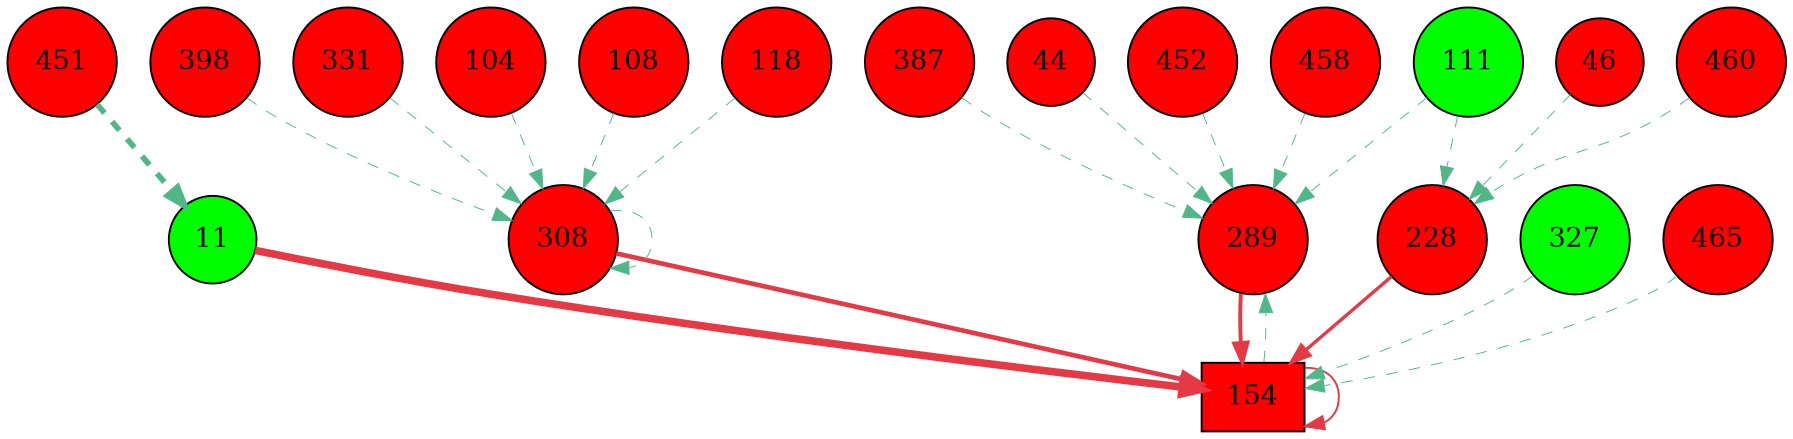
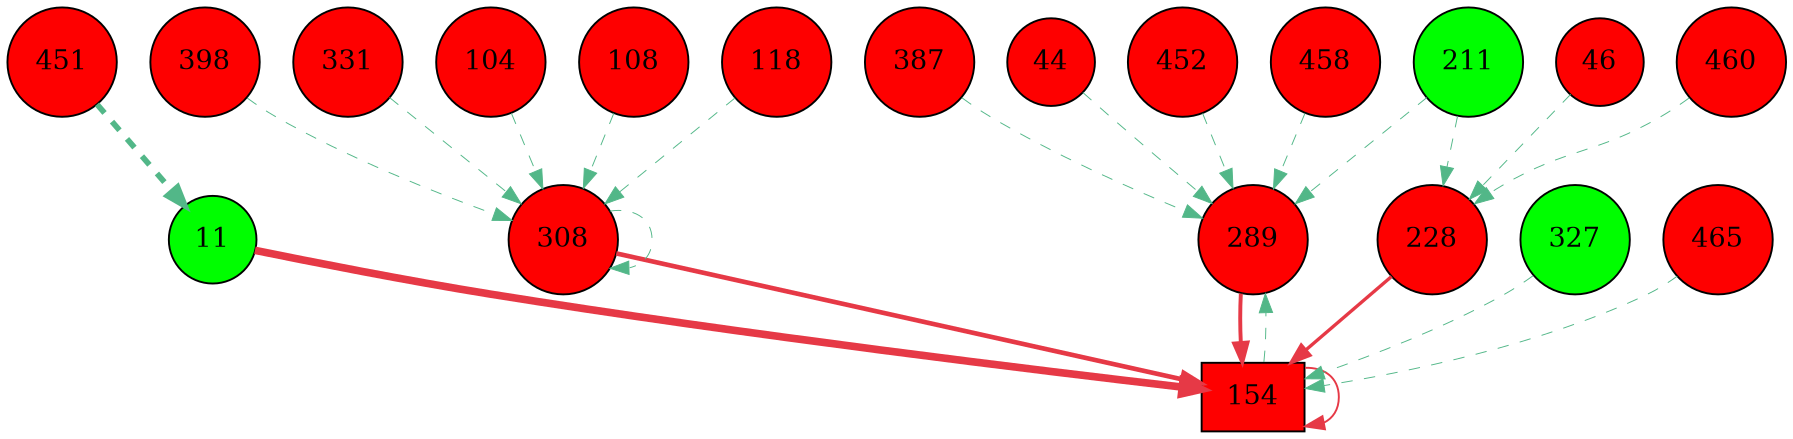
node "111": label "111" -> "211"
